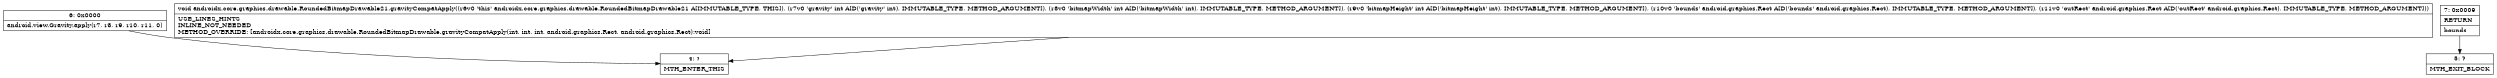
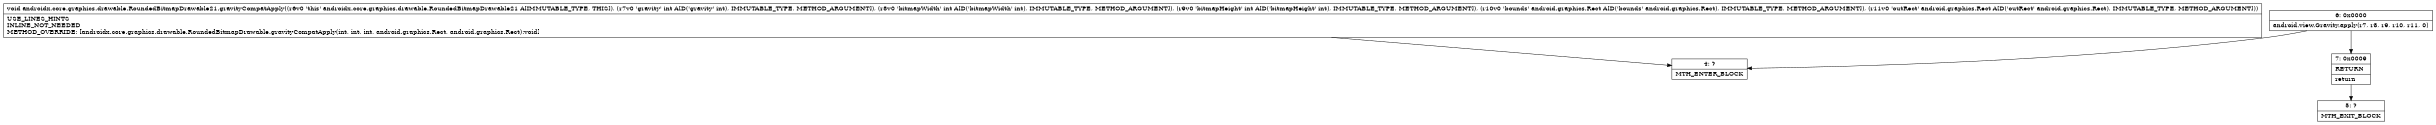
node "7: 0x0009": text "bounds" -> "return"
edge "6: 0x0000" -> "7: 0x0009": added
node "4: ?": text "MTH_ENTER_THIS" -> "MTH_ENTER_BLOCK"
